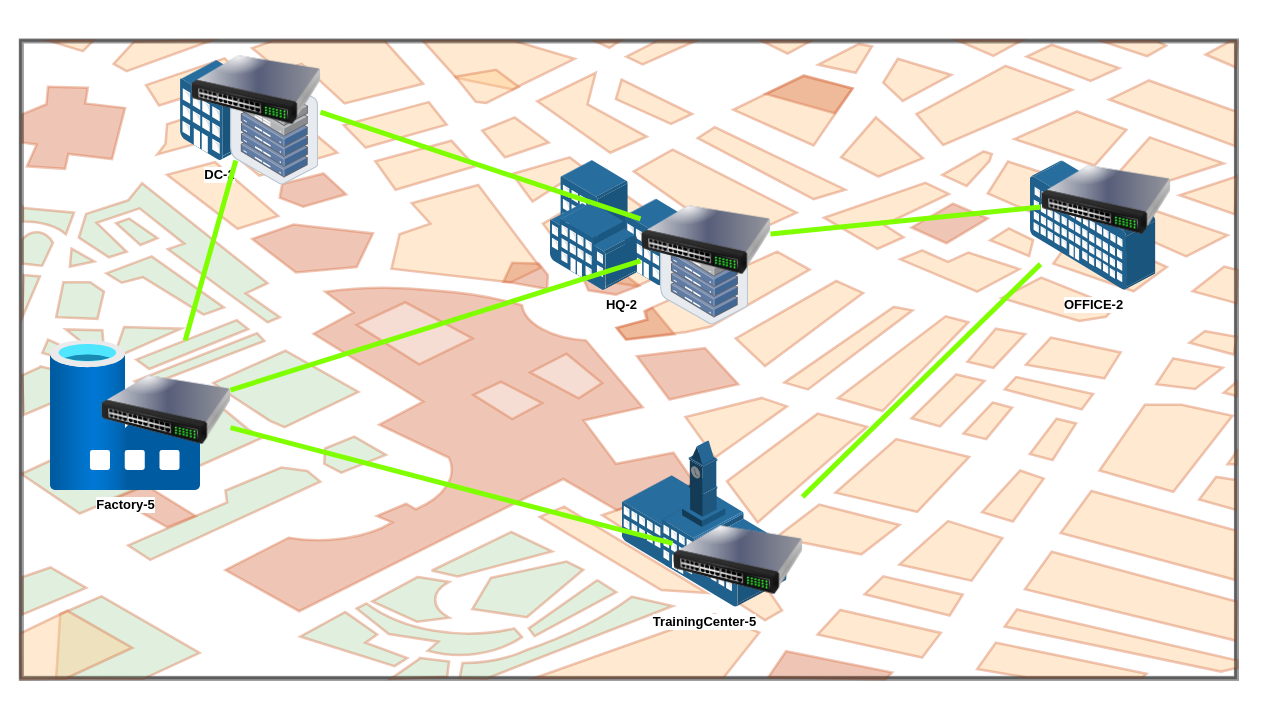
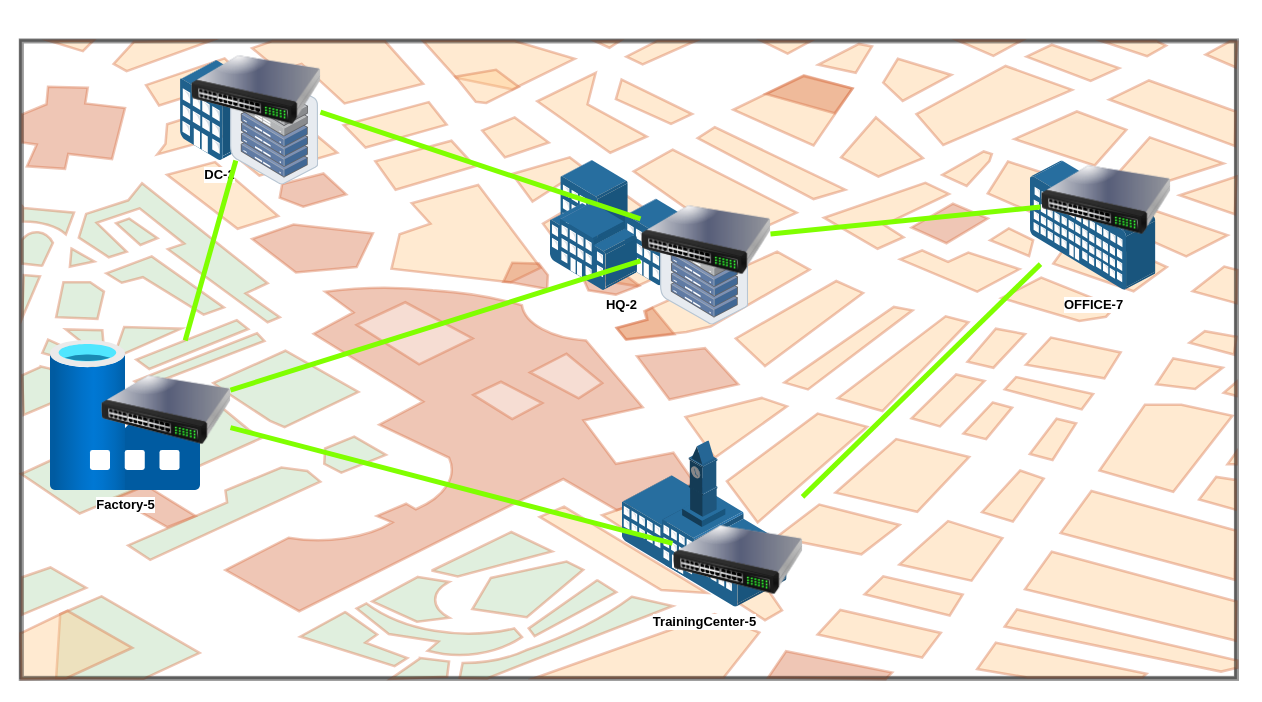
node "OFFICE-2": label "OFFICE-2" -> "OFFICE-7"
